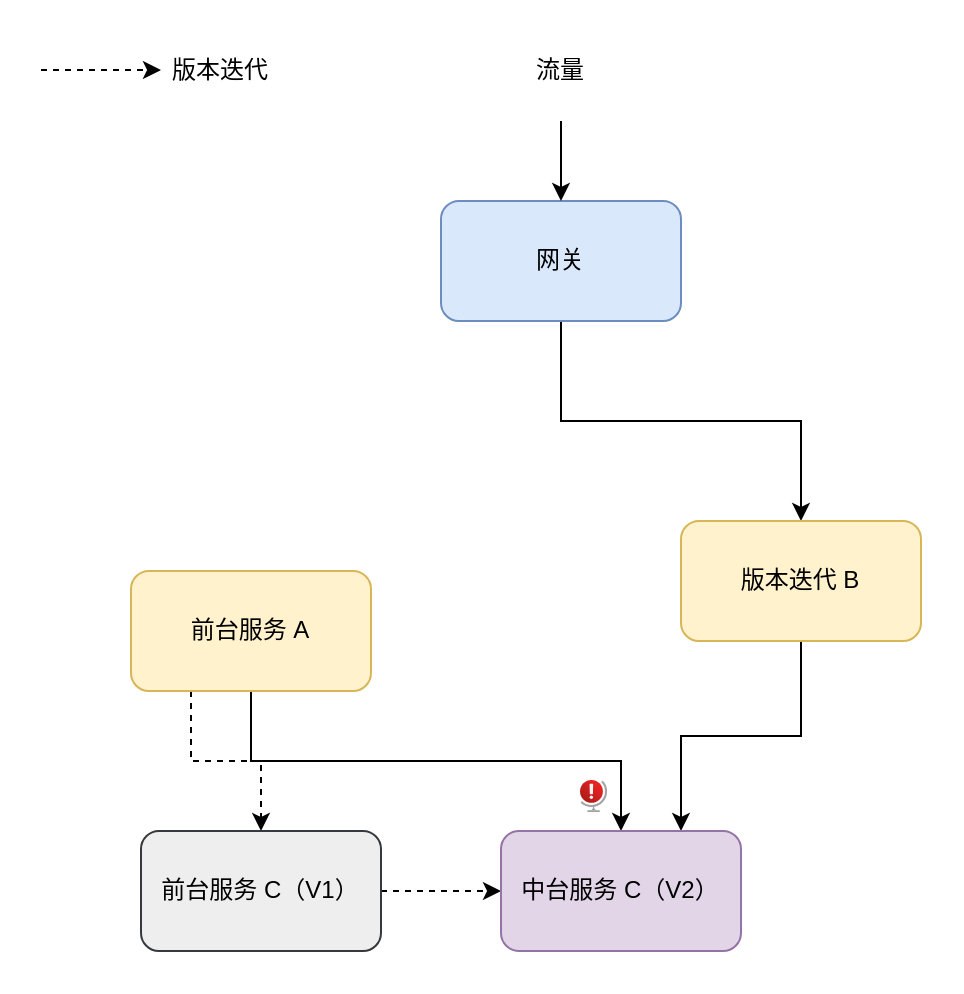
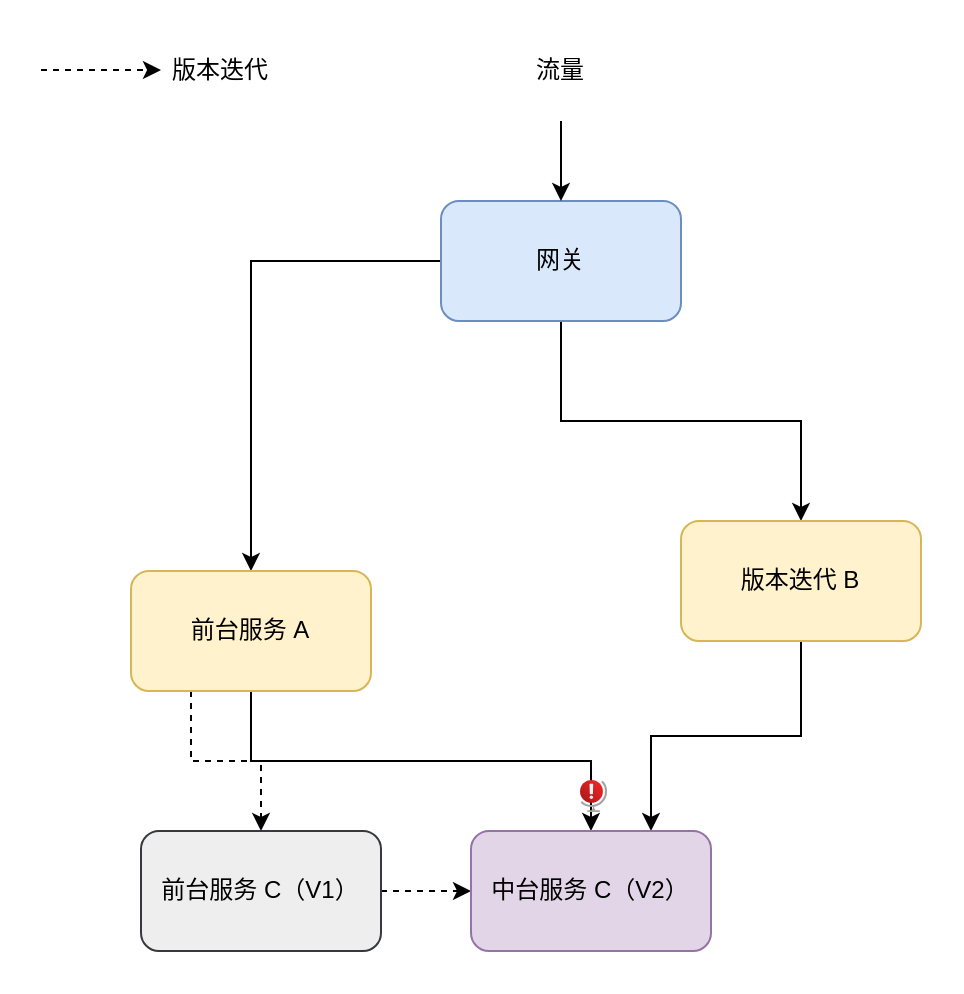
edge "网关" -> "前台服务 A": added
node "中台服务 C（V2）": moved (621, 891) -> (591, 891)
